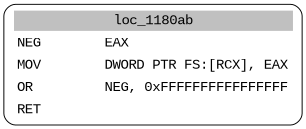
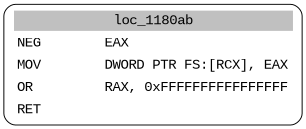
node "loc_1180ab": text "OR         NEG, 0xFFFFFFFFFFFFFFFF" -> "OR         RAX, 0xFFFFFFFFFFFFFFFF"
